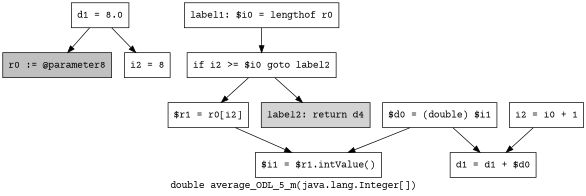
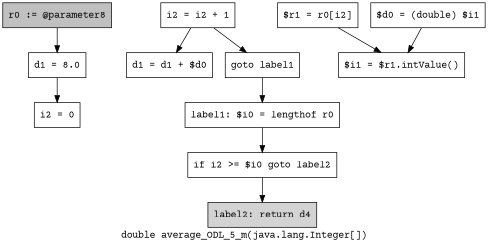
edge "d1 = 8.0" -> "r0 := @parameter8": reversed
node "i2 = 8": label "i2 = 8" -> "i2 = 0"
node "goto label1": added
edge "if i2 >= $i0 goto label2" -> "$r1 = r0[i2]": removed
node "i2 = i0 + 1": label "i2 = i0 + 1" -> "i2 = i2 + 1"
edge "$d0 = (double) $i1" -> "d1 = d1 + $d0": removed
